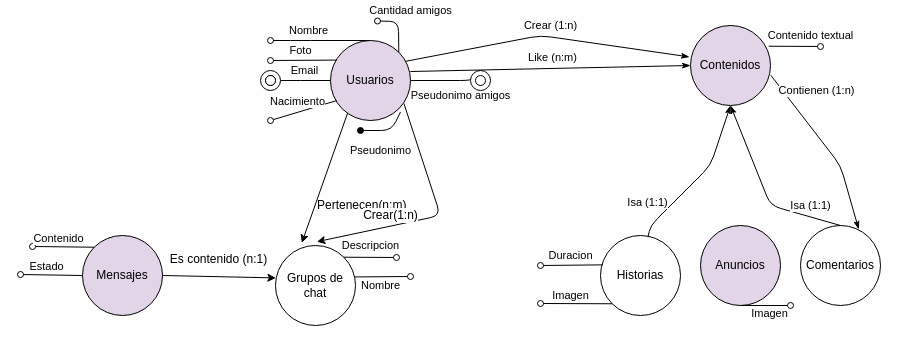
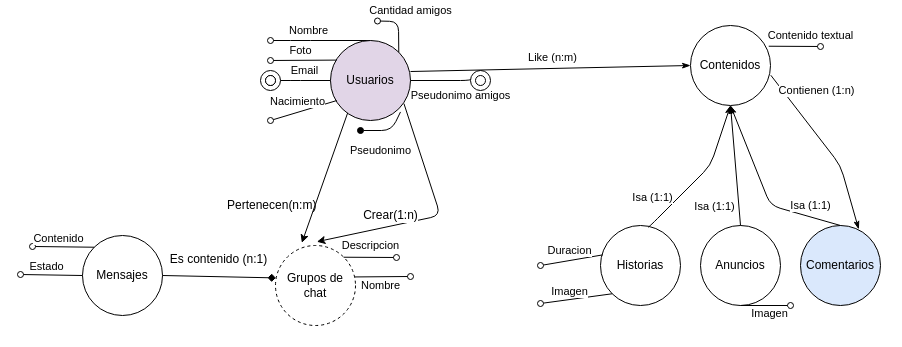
edge "Usuarios" -> "Contenidos": removed, label "Crear (1:n)"
node "Contenidos": fillcolor #e1d5e7 -> #ffffff
edge "Anuncios" -> "Contenidos": added, label "Isa (1:1)"
node "Pertenecen(n:m)": moved (371, 206) -> (281, 206)
node "Anuncios": fillcolor #e1d5e7 -> #ffffff
node "Comentarios": fillcolor #ffffff -> #dae8fc
node "Mensajes": fillcolor #e1d5e7 -> #ffffff
node "Historias": moved (641, 276) -> (641, 266)
edge "Mensajes" -> "Grupos de chat": arrowhead classic -> diamond
node "Grupos de chat": style solid -> dashed
